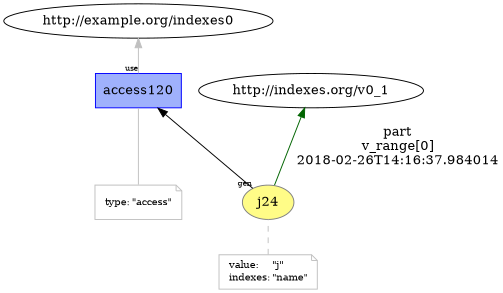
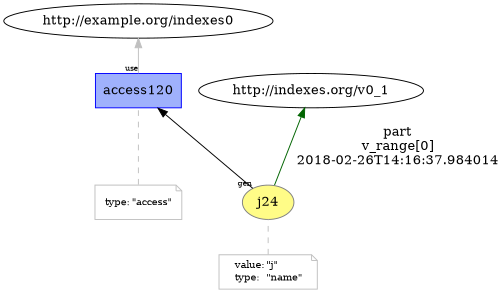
edge "access120" -- "type:": style solid -> dashed
node "value:": text "indexes:" -> "type:"
